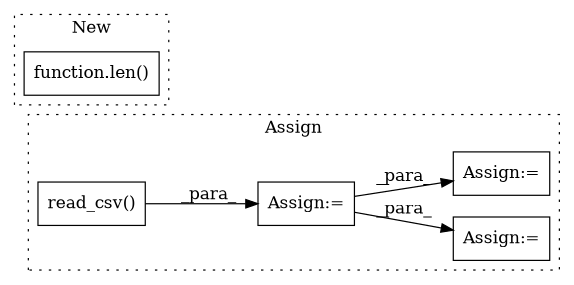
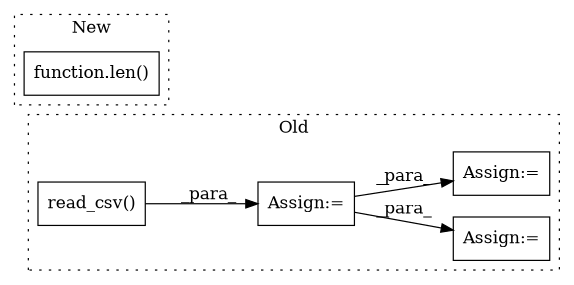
cluster "Assign": label "Assign" -> "Old"
